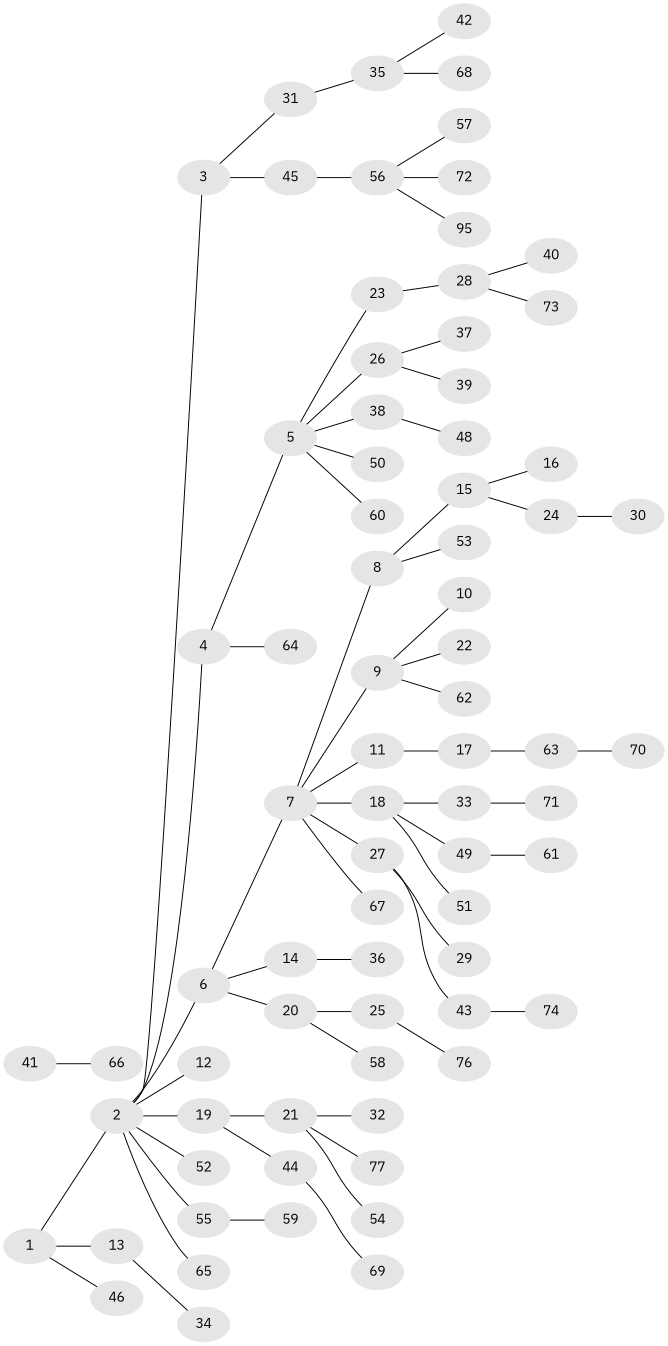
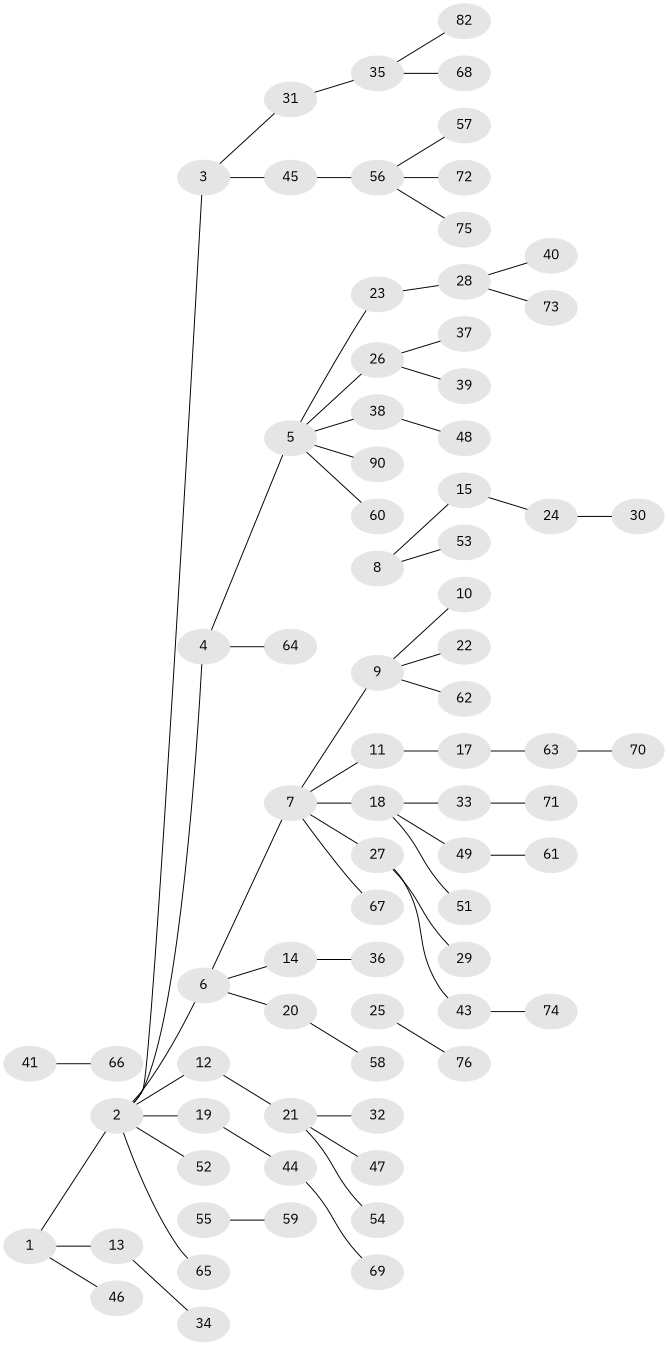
node "42": label "42" -> "82"
node "95": label "95" -> "75"
node "50": label "50" -> "90"
node "16": removed
edge "8" -- "7": removed
edge "20" -- "25": removed
edge "19" -- "21": now "12" -- "21"
node "77": label "77" -> "47"
edge "2" -- "55": removed
